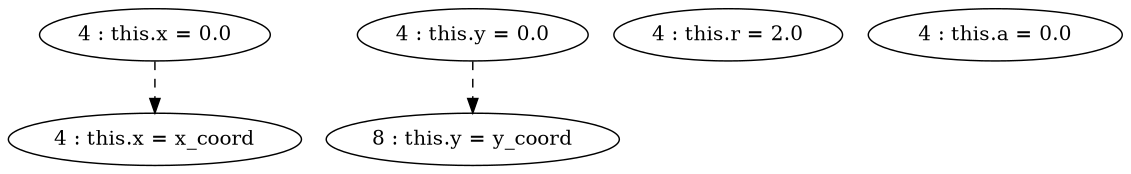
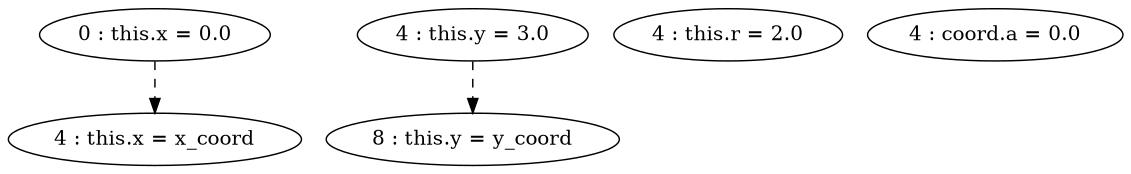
node "4 : this.x = 0.0": label "4 : this.x = 0.0" -> "0 : this.x = 0.0"
node "4 : this.y = 0.0": label "4 : this.y = 0.0" -> "4 : this.y = 3.0"
node "4 : this.a = 0.0": label "4 : this.a = 0.0" -> "4 : coord.a = 0.0"
